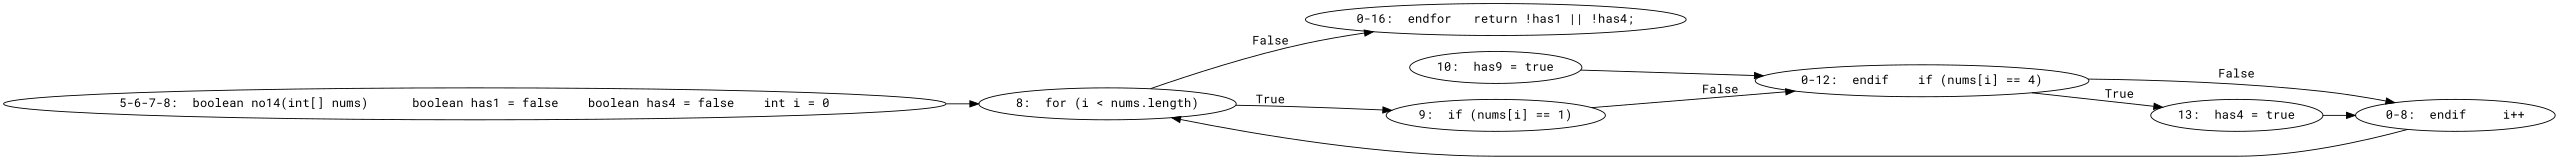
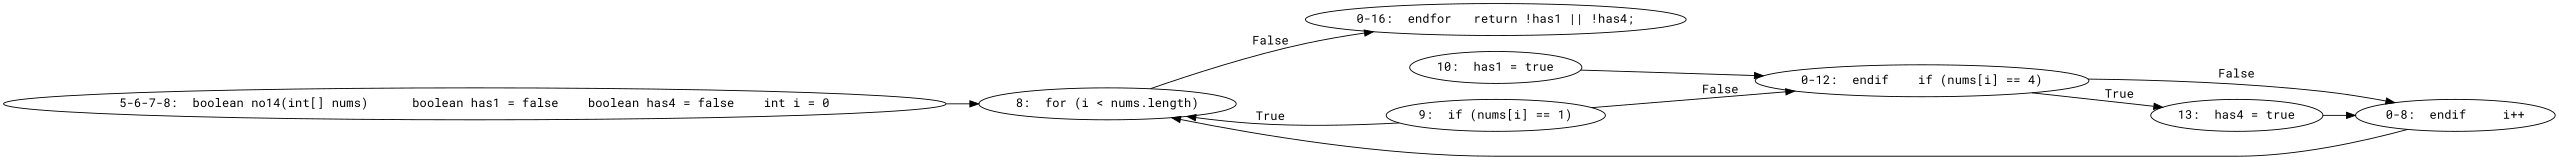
node "10:  has9 = true": label "10:  has9 = true" -> "10:  has1 = true"
edge "8:  for (i < nums.length)" -> "9:  if (nums[i] == 1)": reversed
